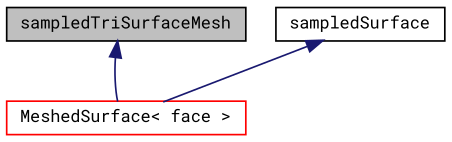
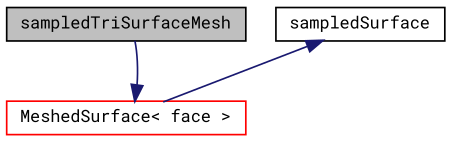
edge "MeshedSurface< face >" -> "sampledTriSurfaceMesh": reversed
